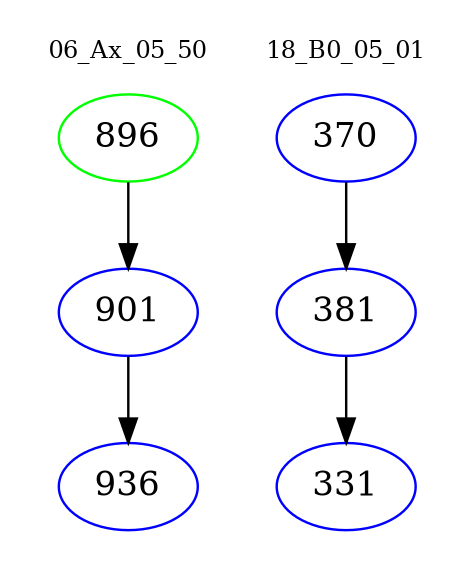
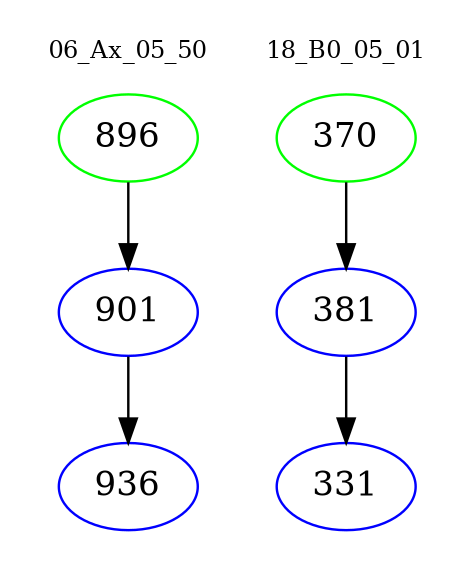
node "370": color blue -> green
